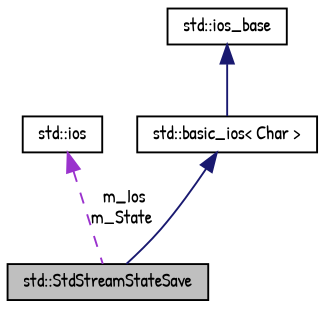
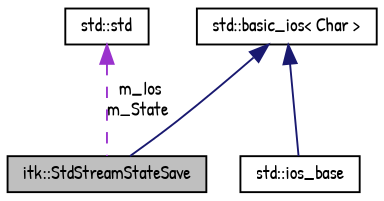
edge "std::basic_ios< Char >" -> "std::ios_base": reversed
node "std::ios": label "std::ios" -> "std::std"
node "std::StdStreamStateSave": label "std::StdStreamStateSave" -> "itk::StdStreamStateSave"
